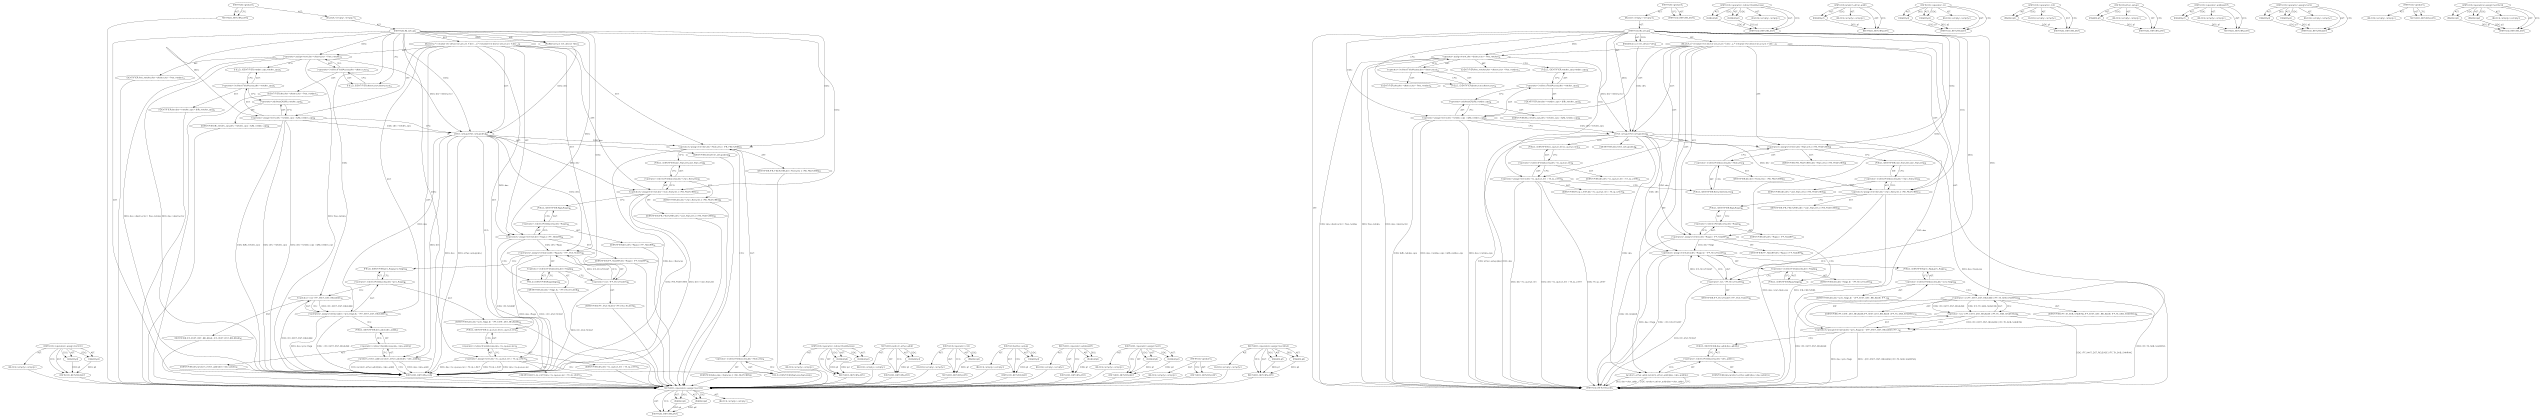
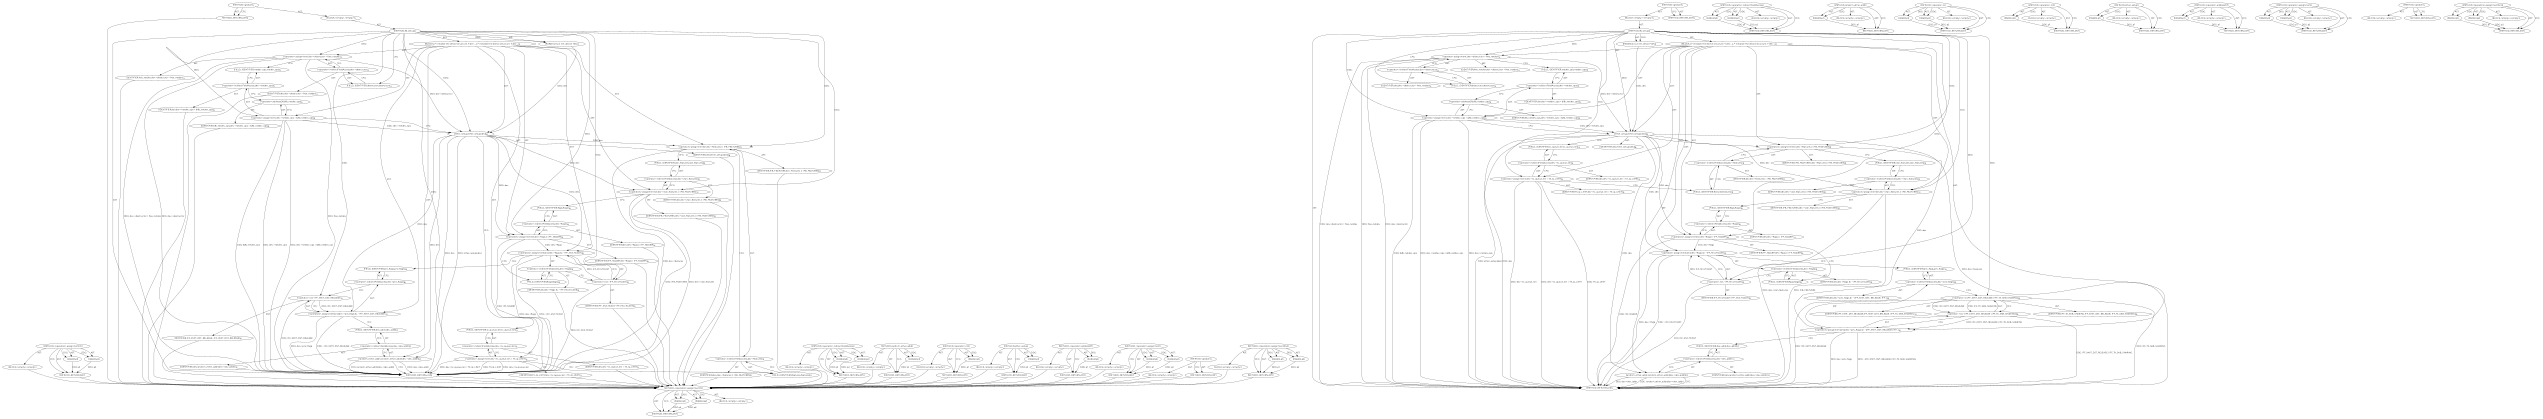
node "(IDENTIFIER,dev,dev->priv_flags &= ~IFF_XMIT_DST_RELEASE)": removed
